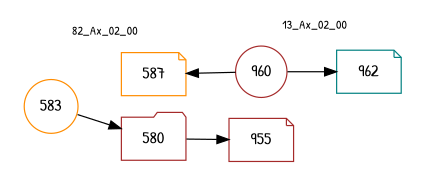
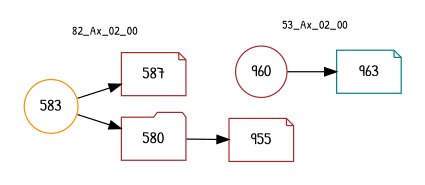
cluster "13_Ax_02_00": label "13_Ax_02_00" -> "53_Ax_02_00"
node "962": label "962" -> "963"
edge "960" -> "587": now "583" -> "587"
node "587": color darkorange -> brown
